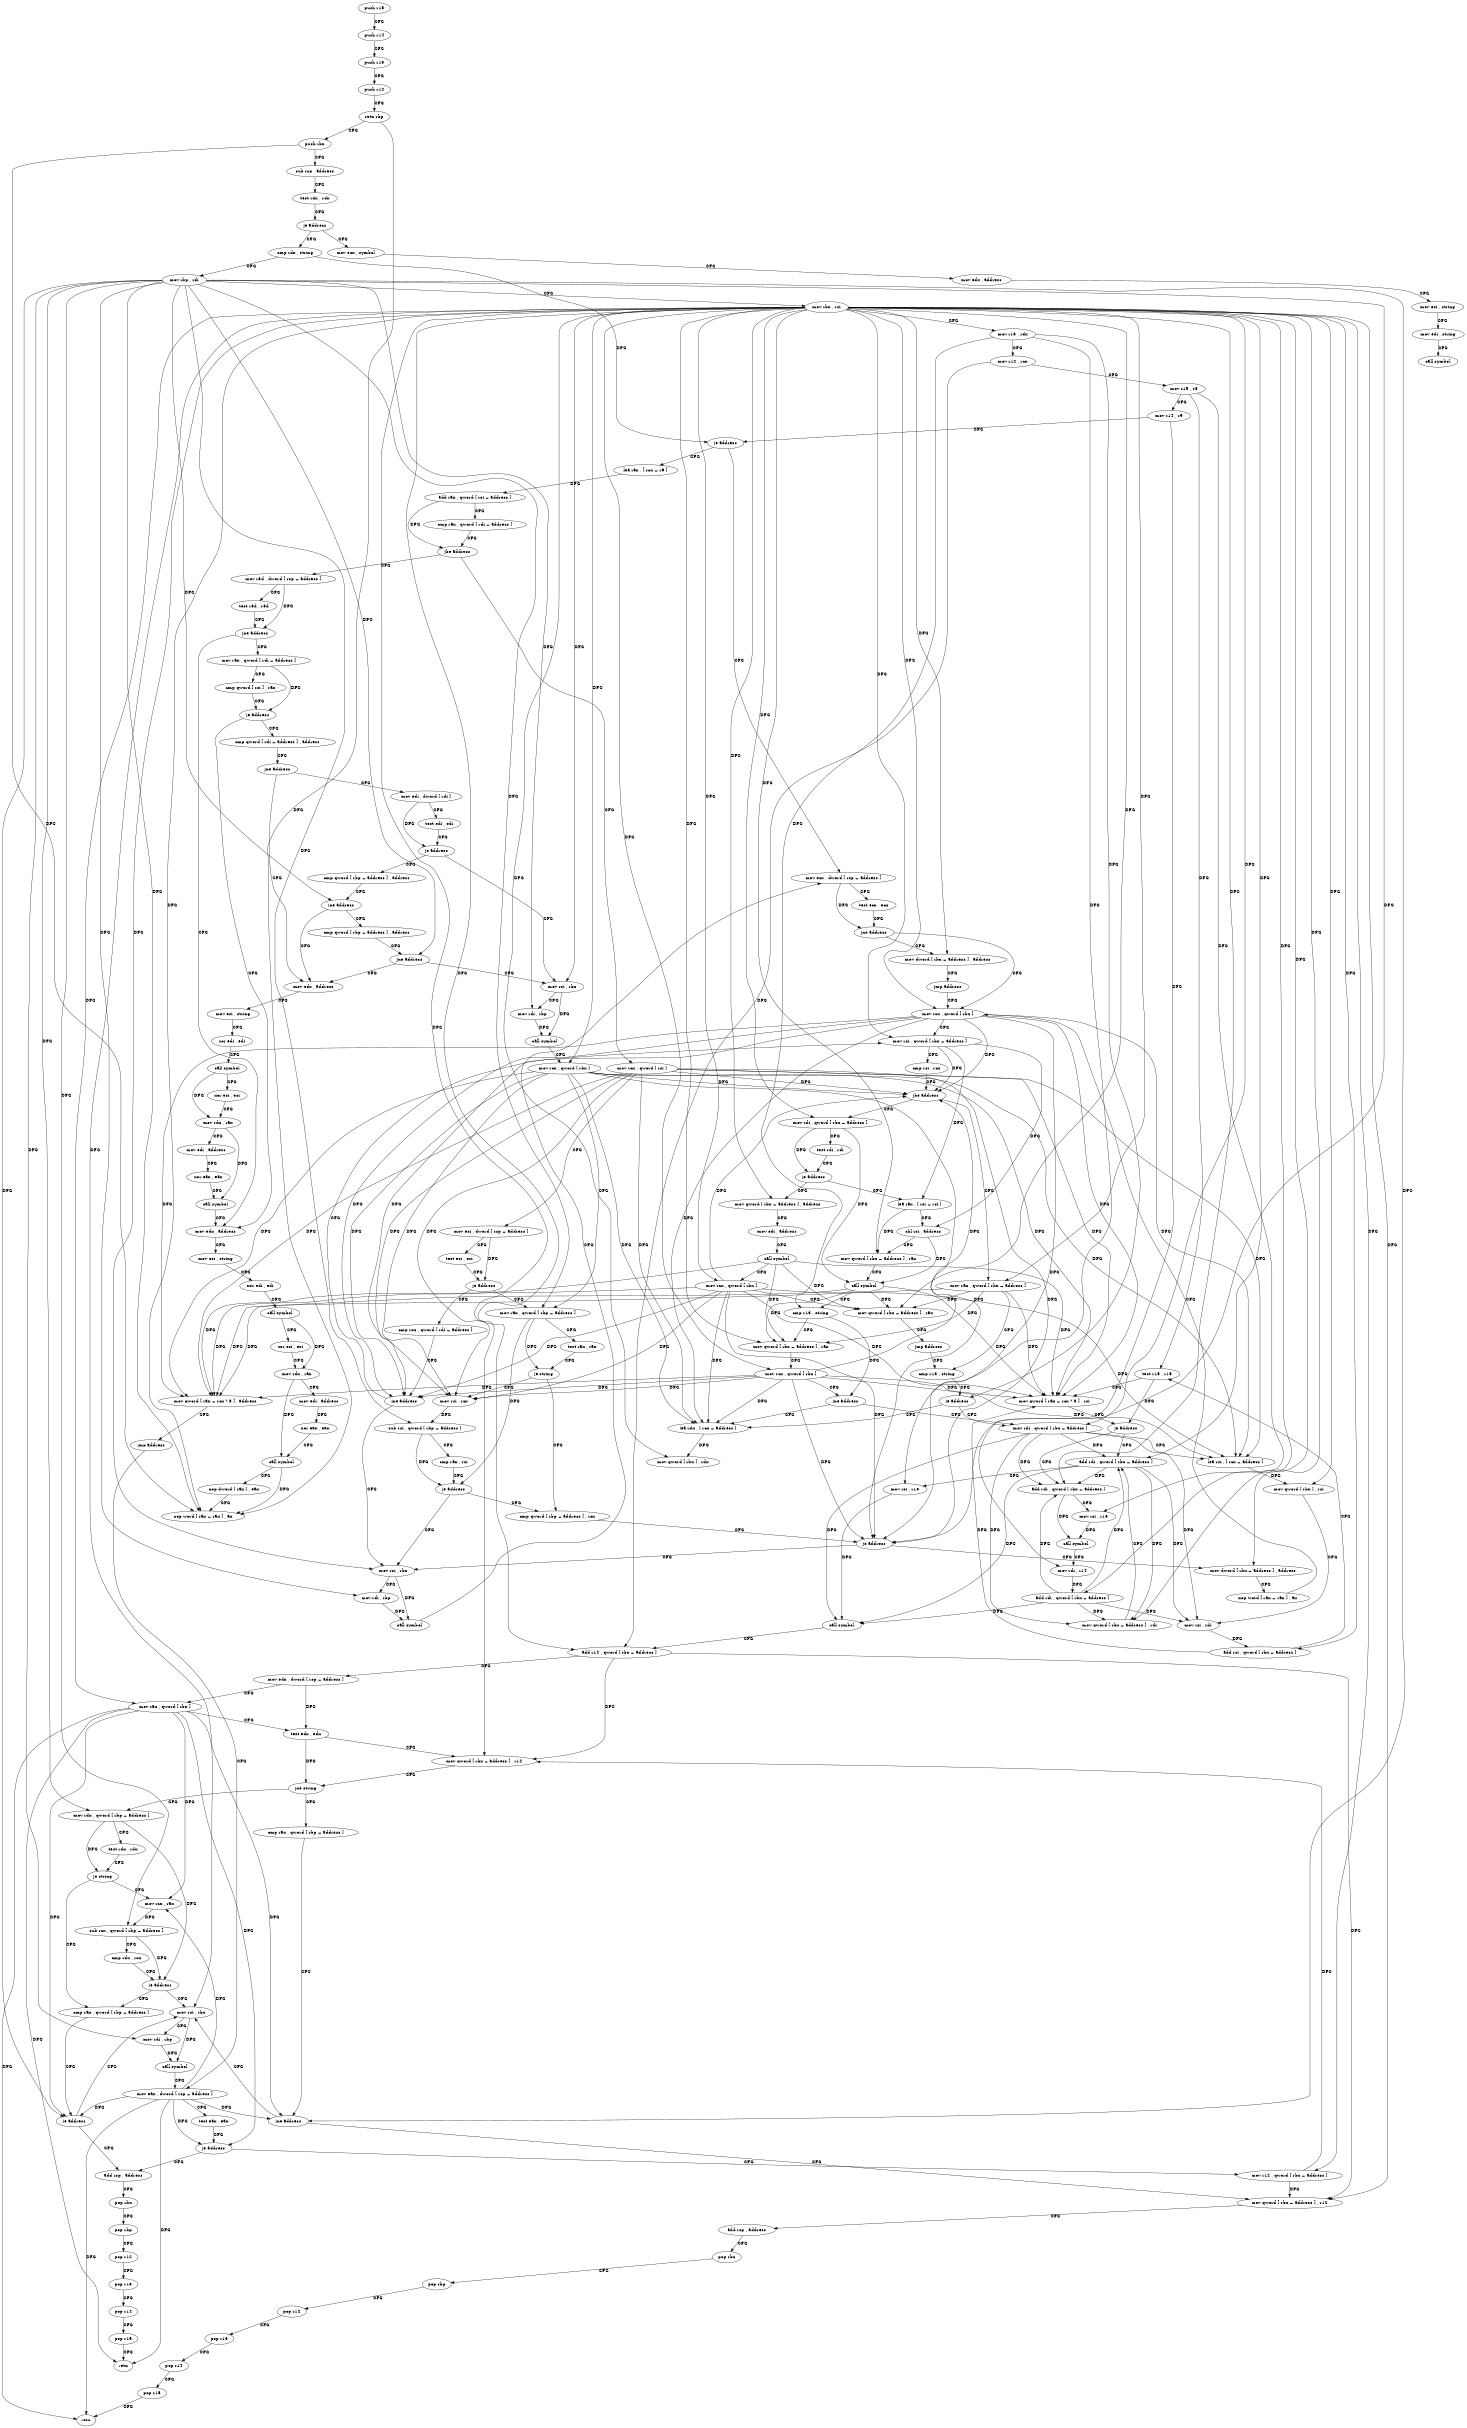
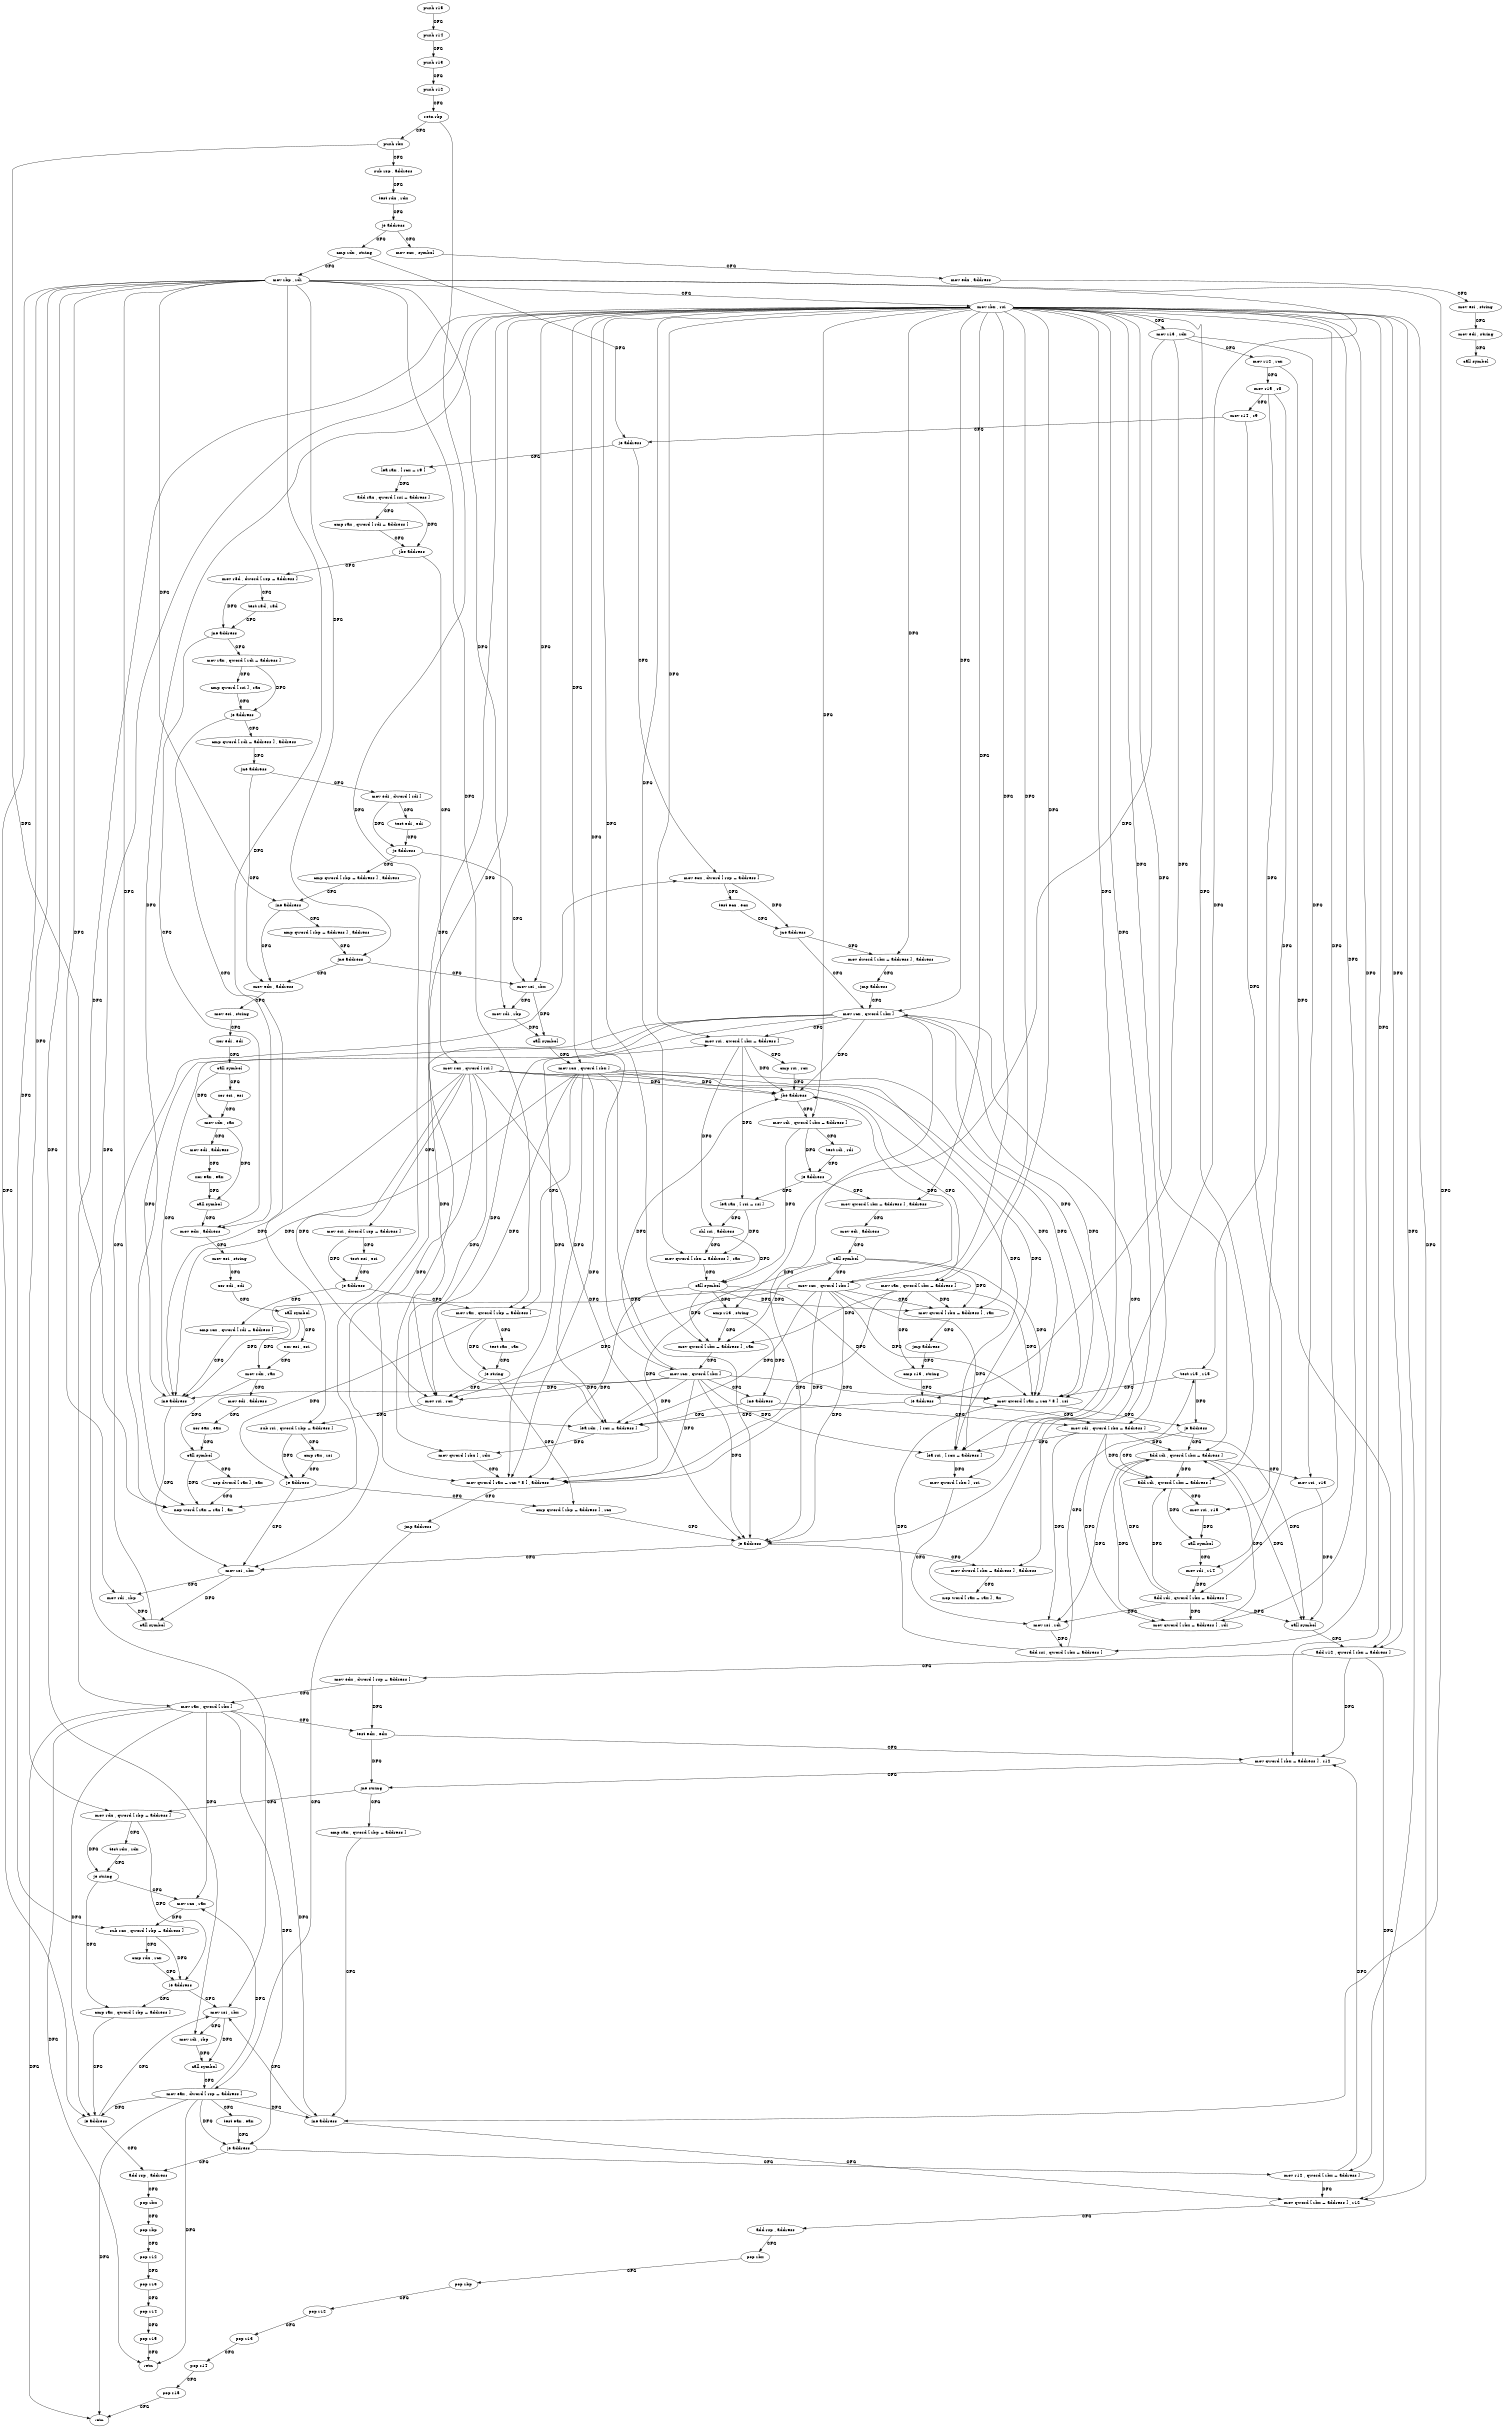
edge "mov qword [ rbx ] , rdx" -> "mov qword [ rax + rcx * 8 ] , address": added, label "CFG"
